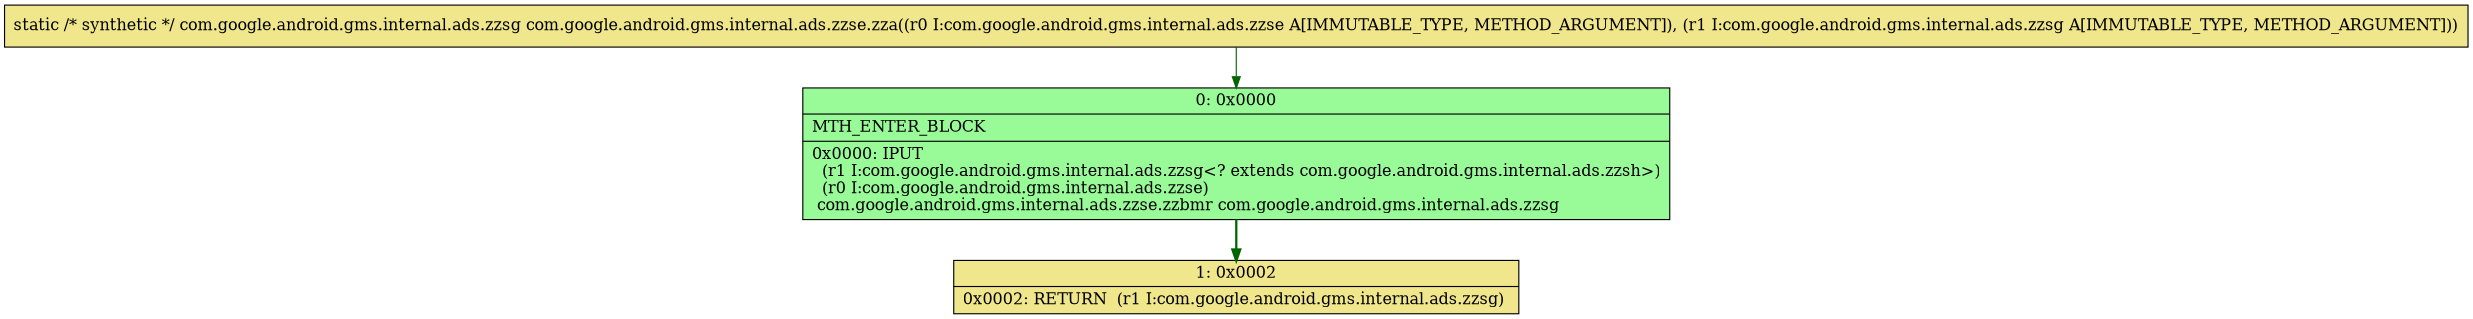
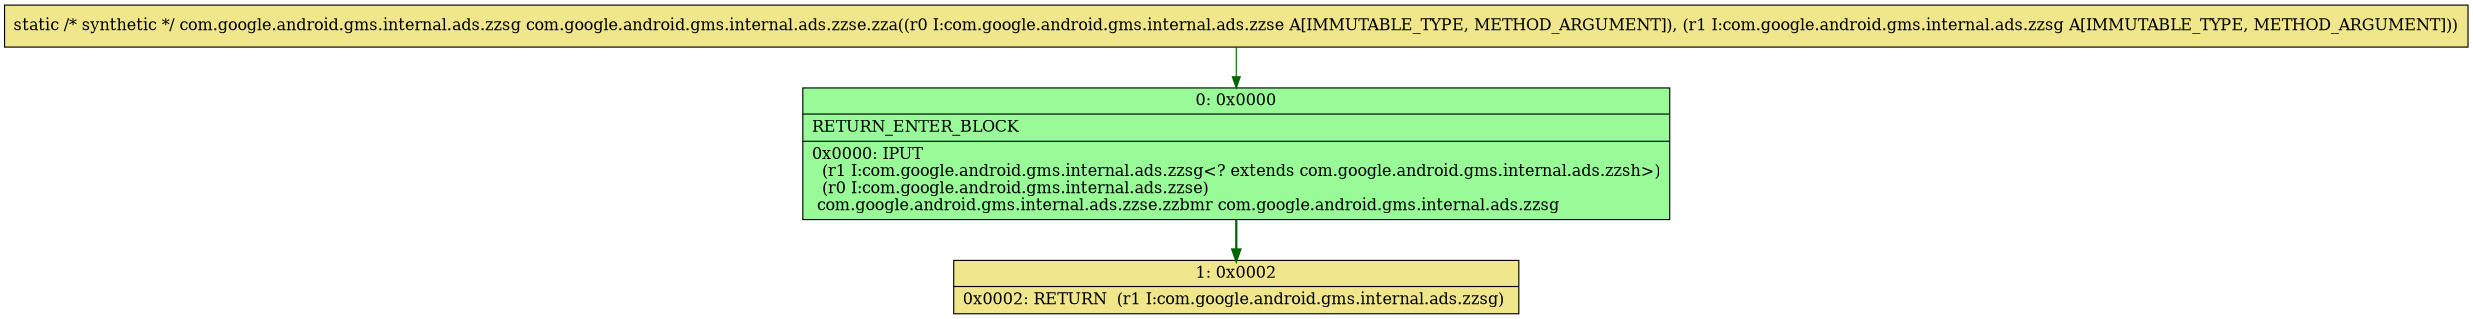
node "0: 0x0000": text "MTH_ENTER_BLOCK" -> "RETURN_ENTER_BLOCK"
